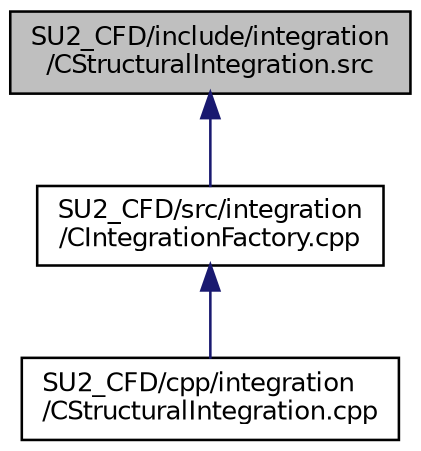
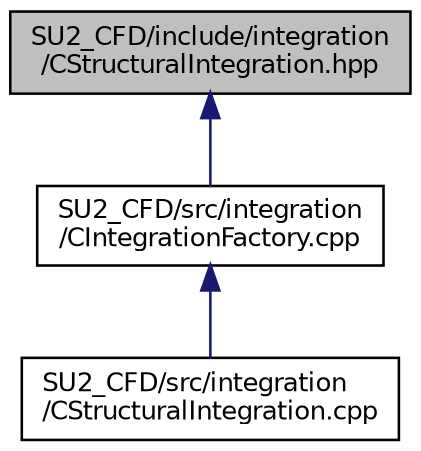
node "SU2_CFD/include/integration /CStructuralIntegration.src": label "SU2_CFD/include/integration /CStructuralIntegration.src" -> "SU2_CFD/include/integration /CStructuralIntegration.hpp"
node "SU2_CFD/cpp/integration /CStructuralIntegration.cpp": label "SU2_CFD/cpp/integration /CStructuralIntegration.cpp" -> "SU2_CFD/src/integration /CStructuralIntegration.cpp"
